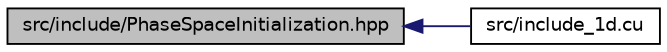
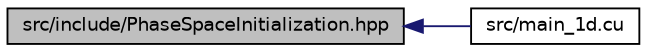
node "src/include_1d.cu": label "src/include_1d.cu" -> "src/main_1d.cu"
